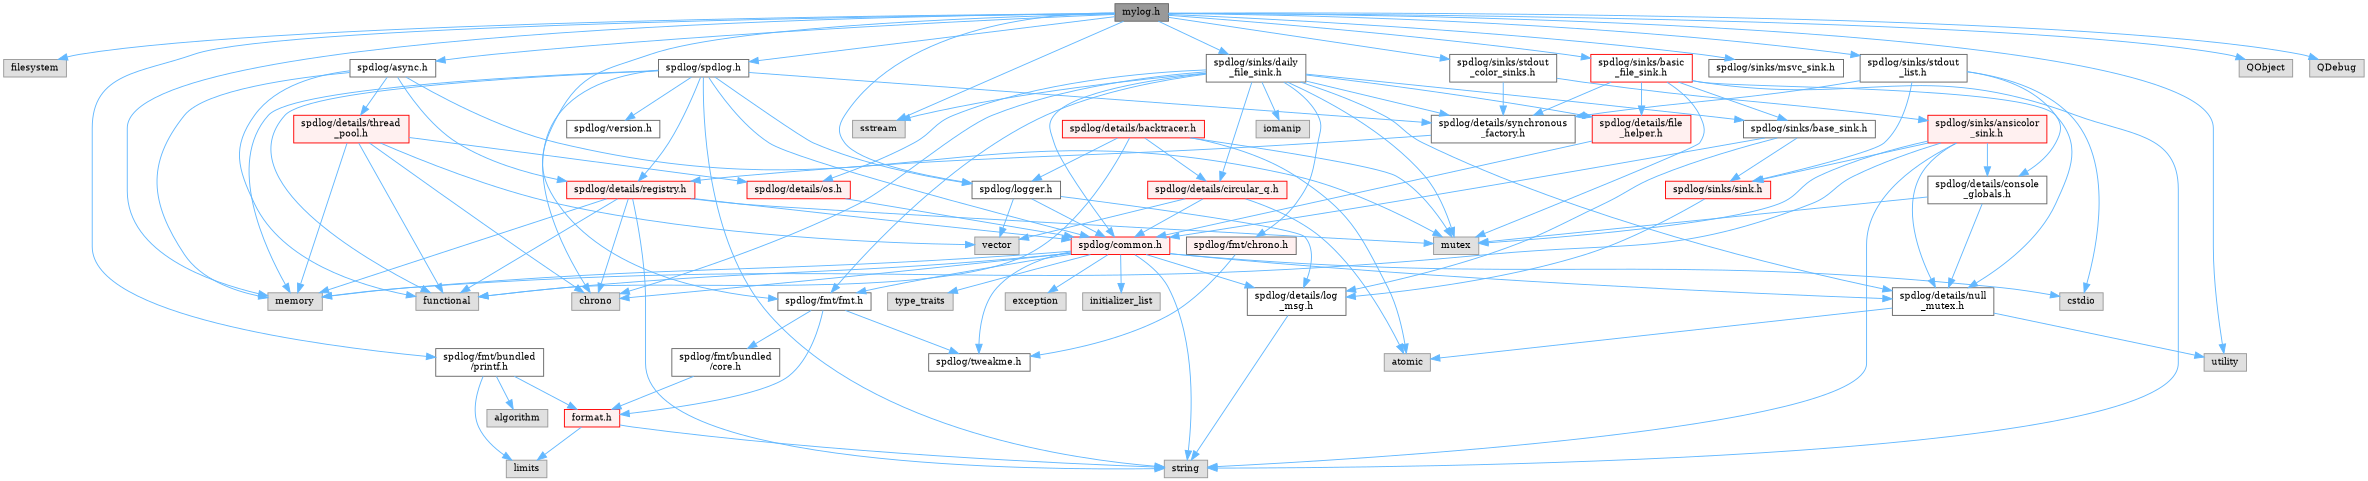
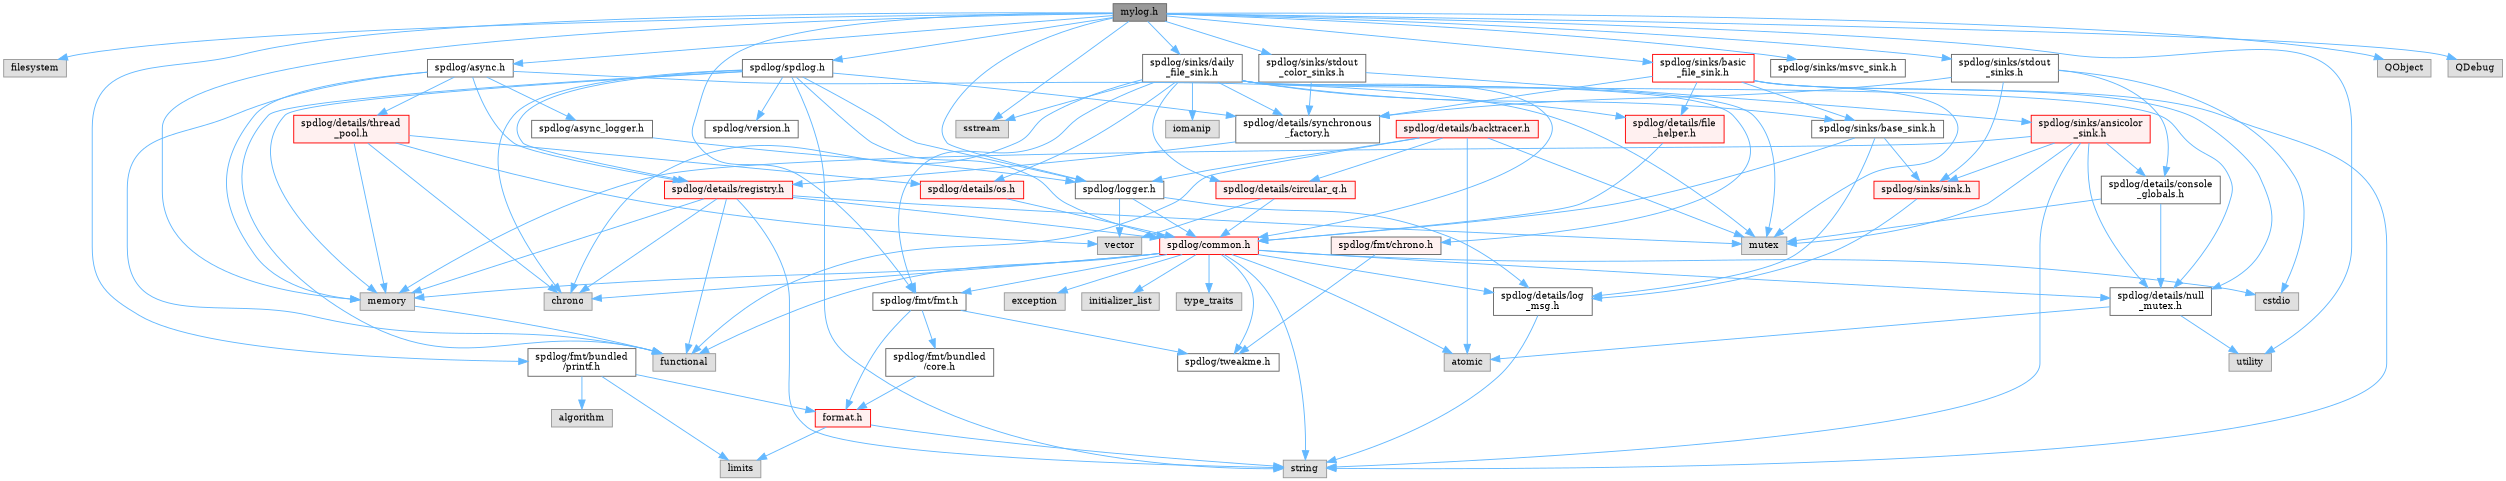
node "spdlog/sinks/stdout _list.h": label "spdlog/sinks/stdout _list.h" -> "spdlog/sinks/stdout _sinks.h"
node "spdlog/async_logger.h": added
edge "spdlog/details/thread _pool.h" -> "functional": now "memory" -> "functional"
edge "spdlog/details/circular_q.h" -> "atomic": now "spdlog/common.h" -> "atomic"
